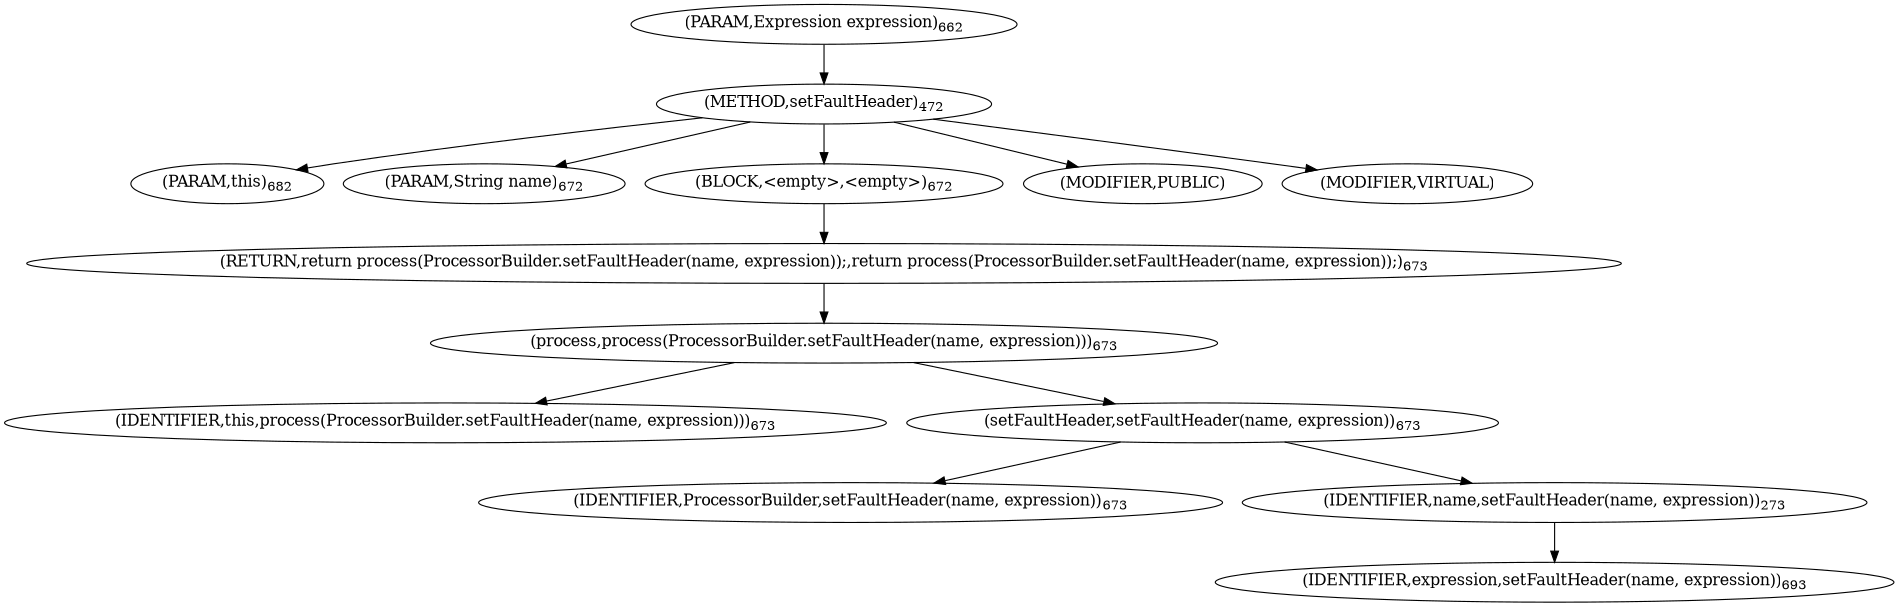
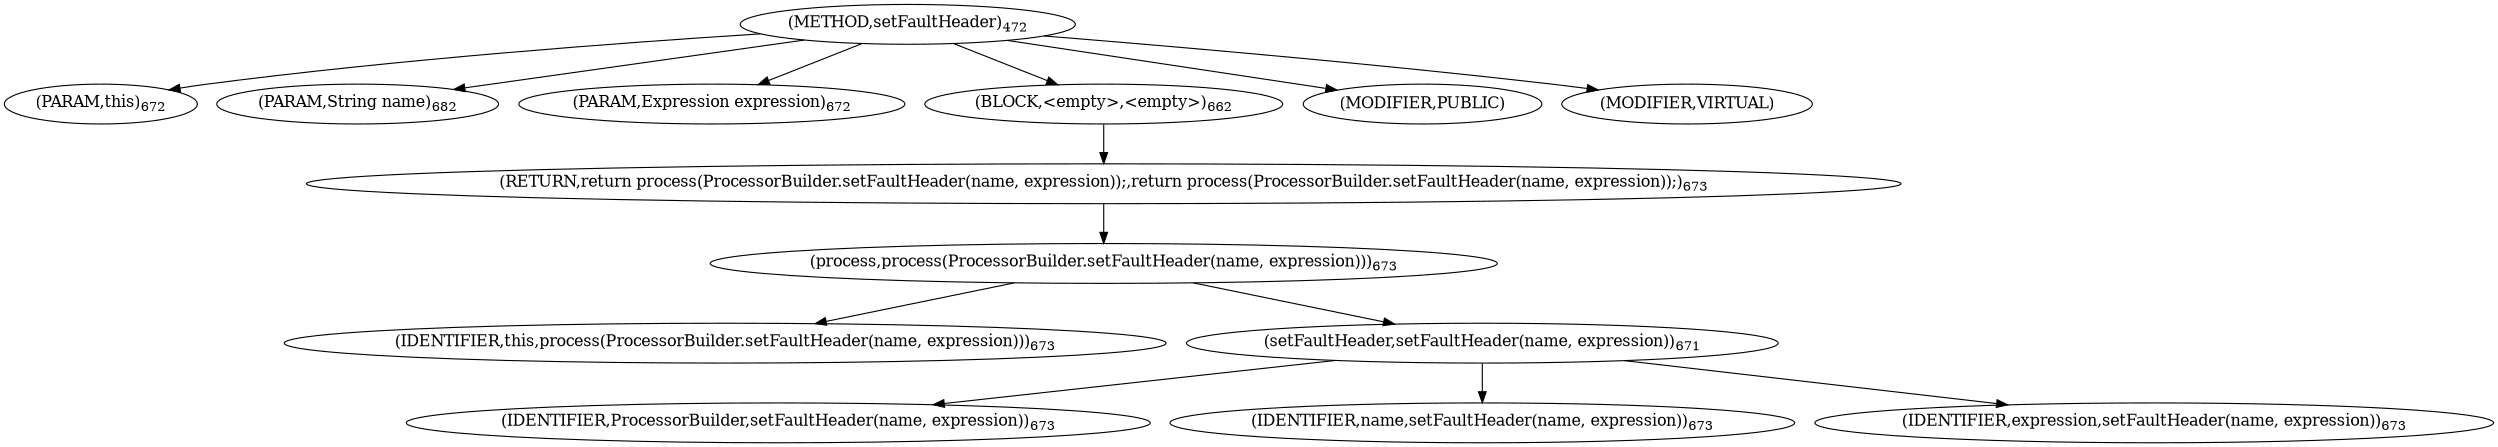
node "(PARAM,Expression expression)": text "662" -> "672"
edge "(PARAM,Expression expression)" -> "(METHOD,setFaultHeader)": reversed
node "(PARAM,this)": text "682" -> "672"
node "(PARAM,String name)": text "672" -> "682"
node "(BLOCK,<empty>,<empty>)": text "672" -> "662"
node "(setFaultHeader,setFaultHeader(name, expression))": text "673" -> "671"
node "(IDENTIFIER,name,setFaultHeader(name, expression))": text "273" -> "673"
edge "(IDENTIFIER,name,setFaultHeader(name, expression))" -> "(IDENTIFIER,expression,setFaultHeader(name, expression))": now "(setFaultHeader,setFaultHeader(name, expression))" -> "(IDENTIFIER,expression,setFaultHeader(name, expression))"
node "(IDENTIFIER,expression,setFaultHeader(name, expression))": text "693" -> "673"
